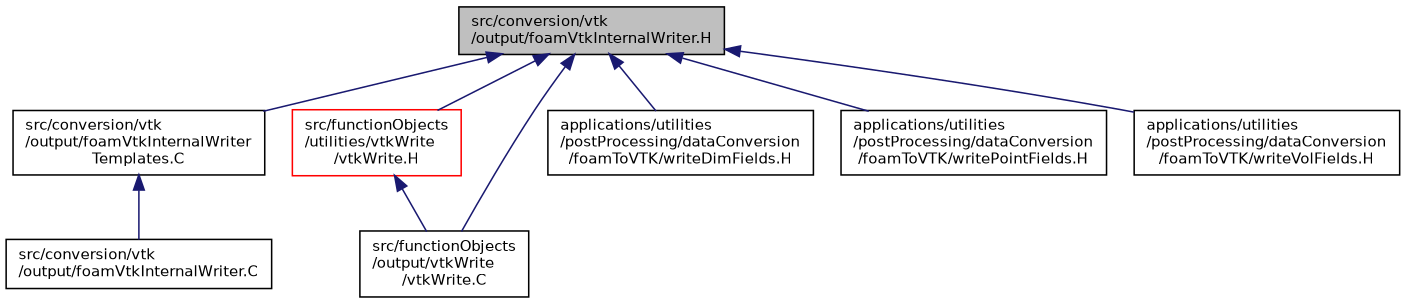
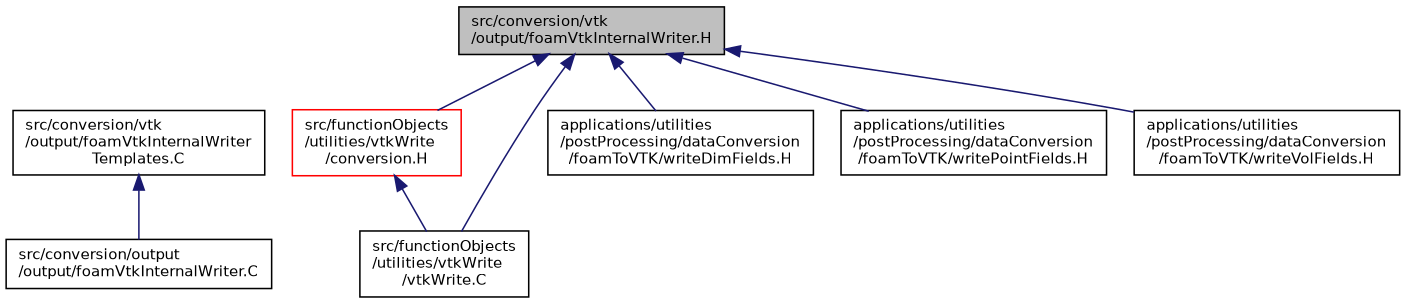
edge "src/conversion/vtk /output/foamVtkInternalWriter Templates.C" -> "src/conversion/vtk /output/foamVtkInternalWriter.H": removed
node "src/functionObjects /utilities/vtkWrite /vtkWrite.H": label "src/functionObjects /utilities/vtkWrite /vtkWrite.H" -> "src/functionObjects /utilities/vtkWrite /conversion.H"
node "src/conversion/vtk /output/foamVtkInternalWriter.C": label "src/conversion/vtk /output/foamVtkInternalWriter.C" -> "src/conversion/output /output/foamVtkInternalWriter.C"
node "src/functionObjects /output/vtkWrite /vtkWrite.C": label "src/functionObjects /output/vtkWrite /vtkWrite.C" -> "src/functionObjects /utilities/vtkWrite /vtkWrite.C"
